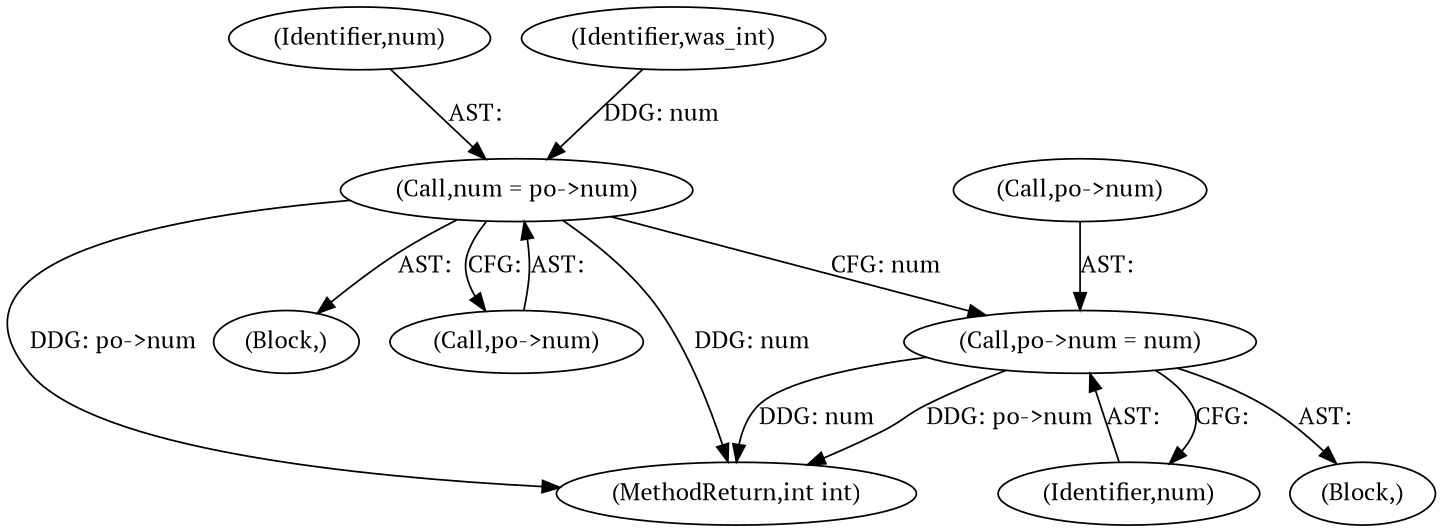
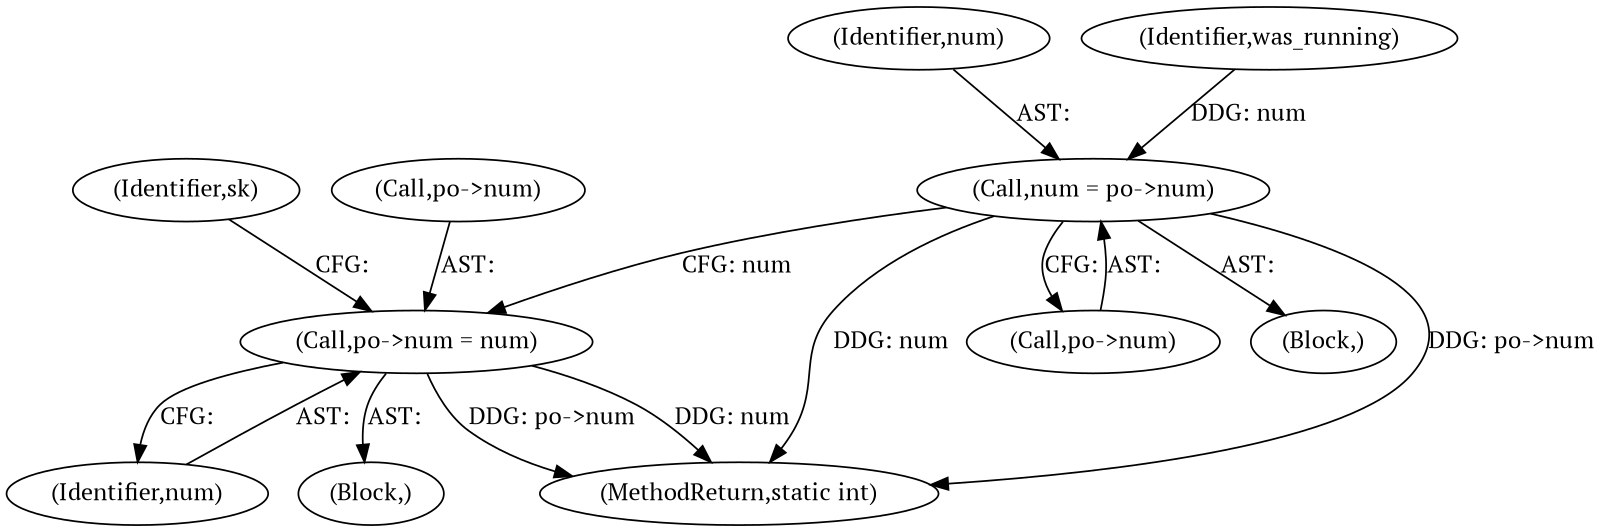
node "(Identifier,was_int)": label "(Identifier,was_int)" -> "(Identifier,was_running)"
node "(Identifier,sk)": added
node "(MethodReturn,int int)": label "(MethodReturn,int int)" -> "(MethodReturn,static int)"
